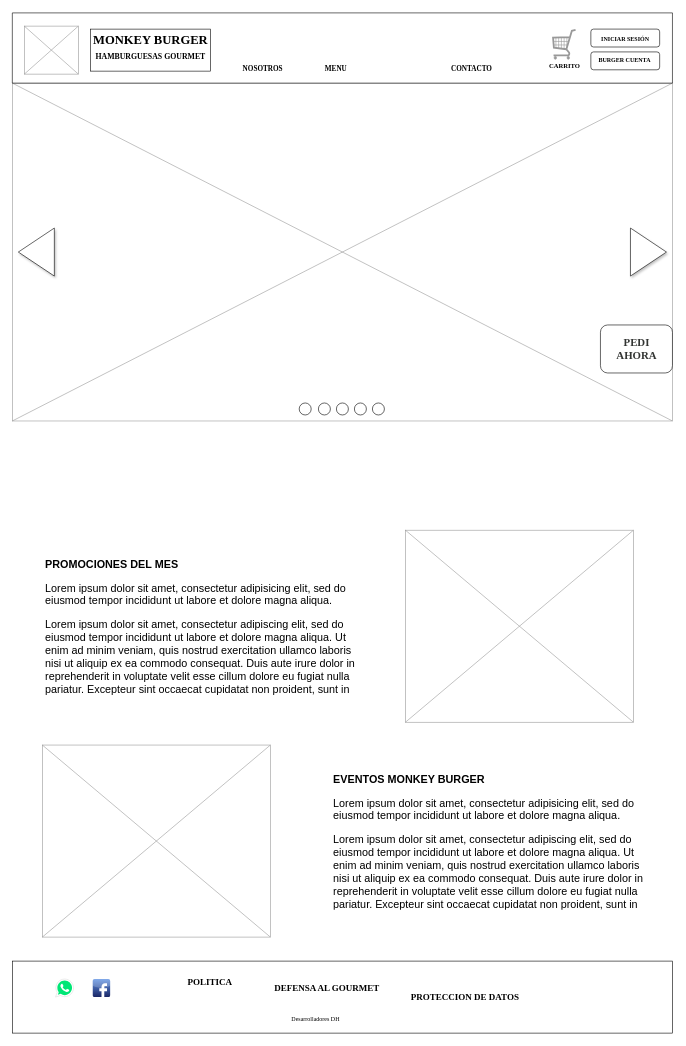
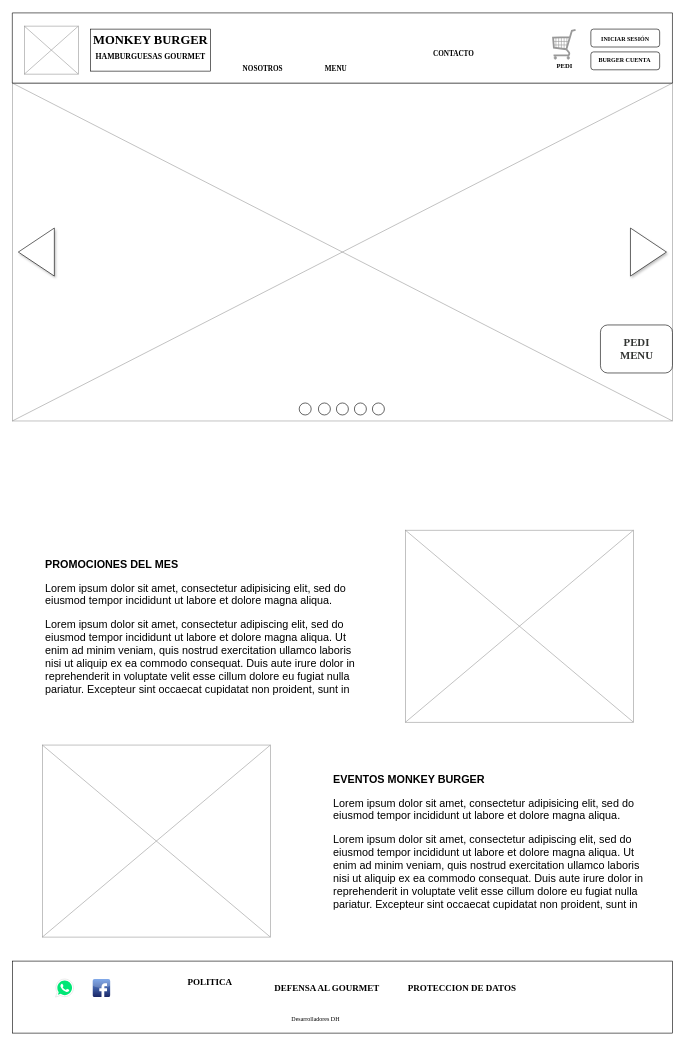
node "CARRITO": label "CARRITO" -> "PEDI"
node "CONTACTO": moved (471, 69) -> (453, 54)
node "PEDI AHORA": label "PEDI AHORA" -> "PEDI MENU"
node "PROTECCION DE DATOS": moved (465, 997) -> (462, 988)
